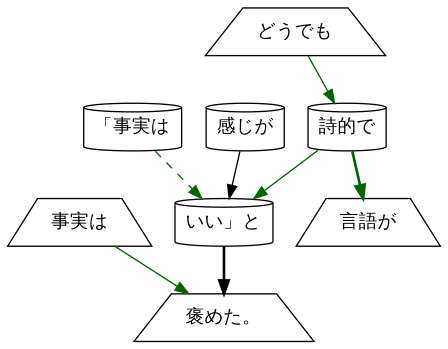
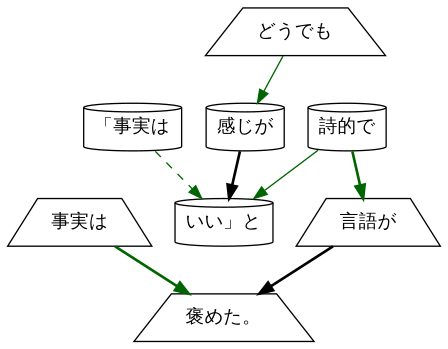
edge "どうでも" -> "詩的で": now "どうでも" -> "感じが"
edge "感じが" -> "いい」と": style solid -> bold
edge "いい」と" -> "褒めた。": now "言語が" -> "褒めた。"
edge "事実は" -> "褒めた。": style solid -> bold
